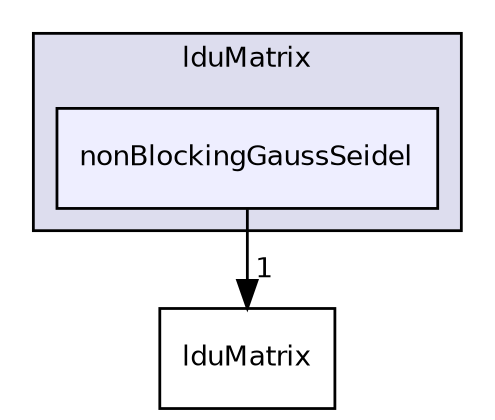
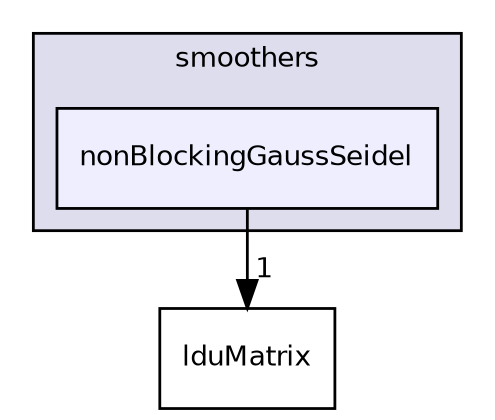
cluster "lduMatrix": label "lduMatrix" -> "smoothers"
